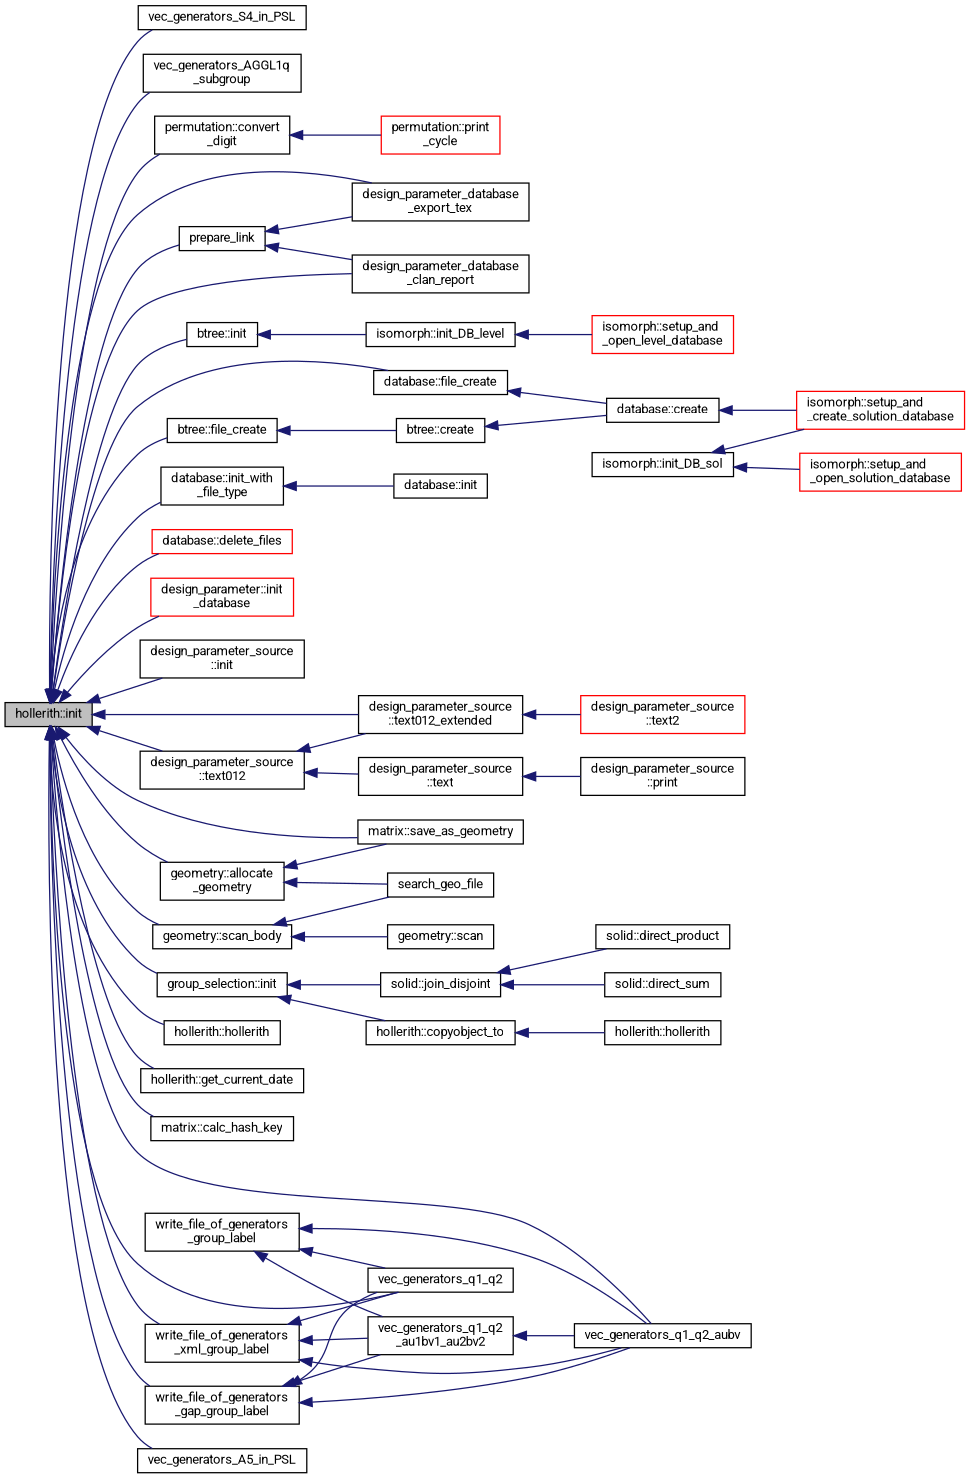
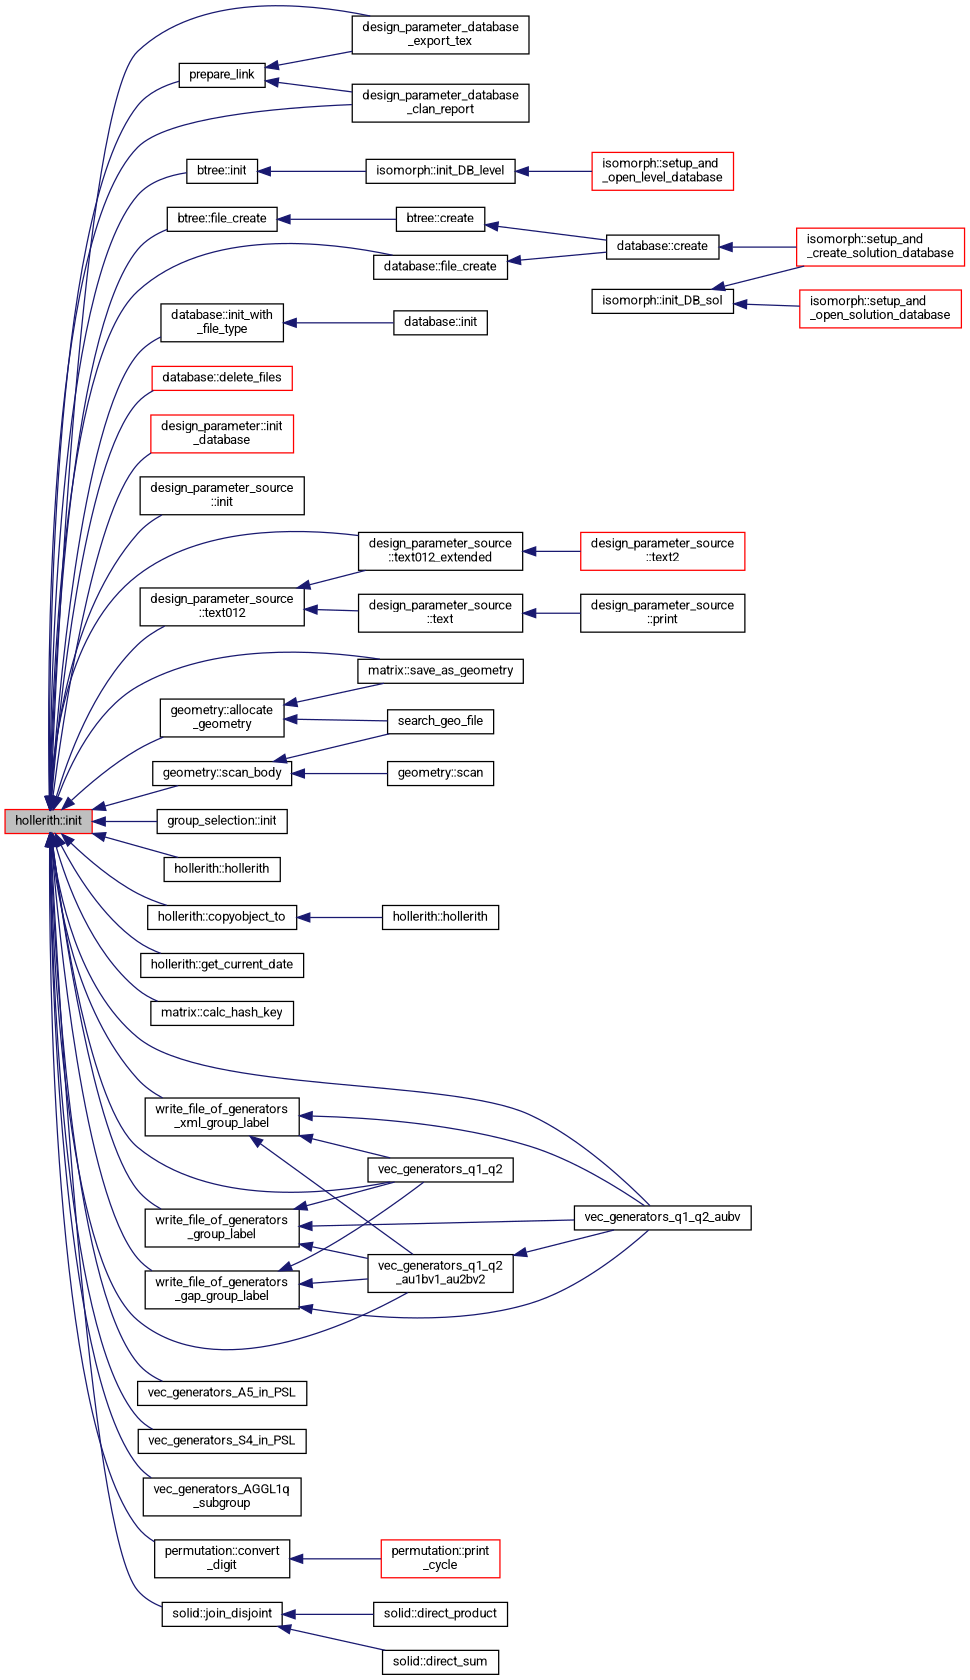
node "hollerith::init": color black -> red
edge "solid::join_disjoint" -> "group_selection::init": now "solid::join_disjoint" -> "hollerith::init"
edge "hollerith::copyobject_to" -> "group_selection::init": now "hollerith::copyobject_to" -> "hollerith::init"
edge "write_file_of_generators _group_label" -> "hollerith::init": added
edge "vec_generators_q1_q2 _au1bv1_au2bv2" -> "hollerith::init": added
